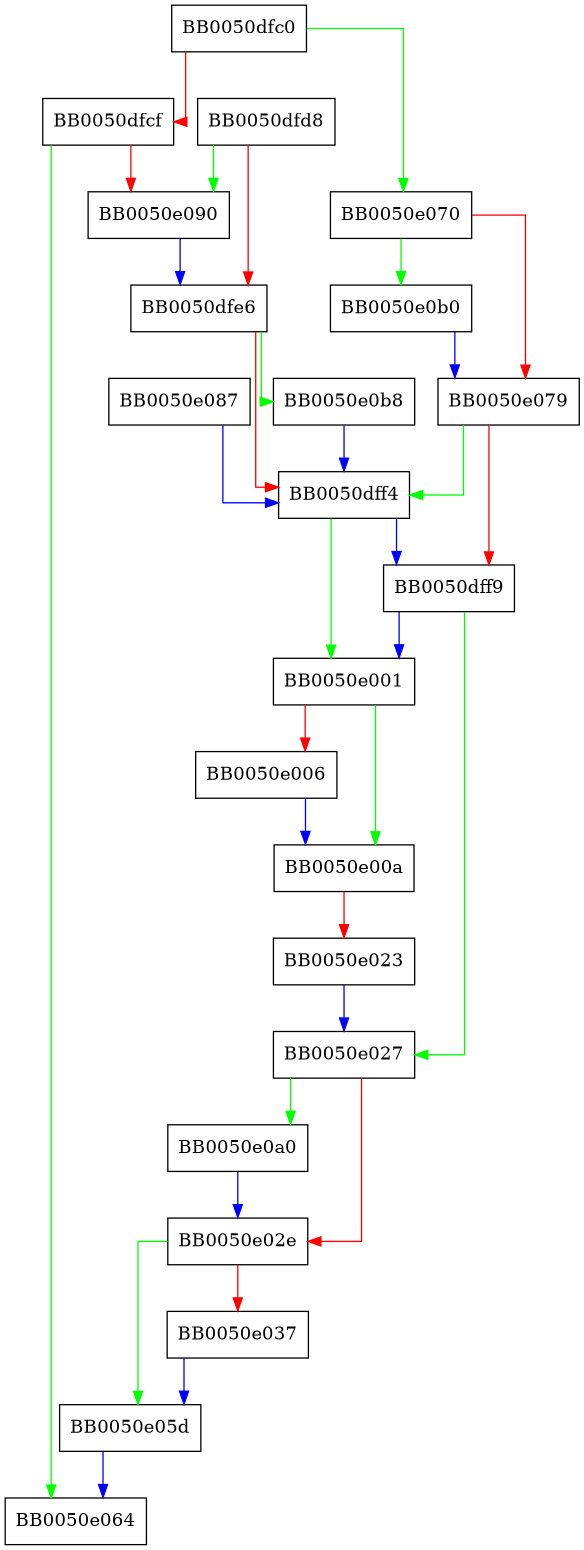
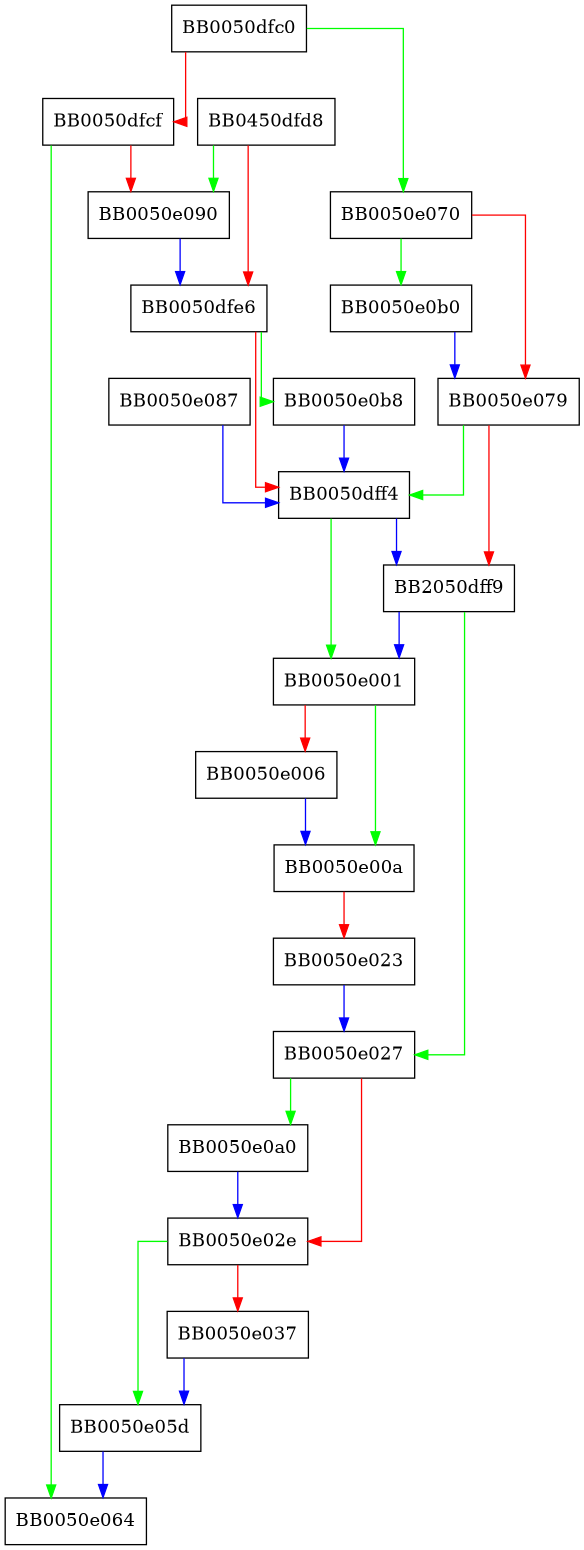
node "BB0050dfd8": label "BB0050dfd8" -> "BB0450dfd8"
node "BB0050dff9": label "BB0050dff9" -> "BB2050dff9"
